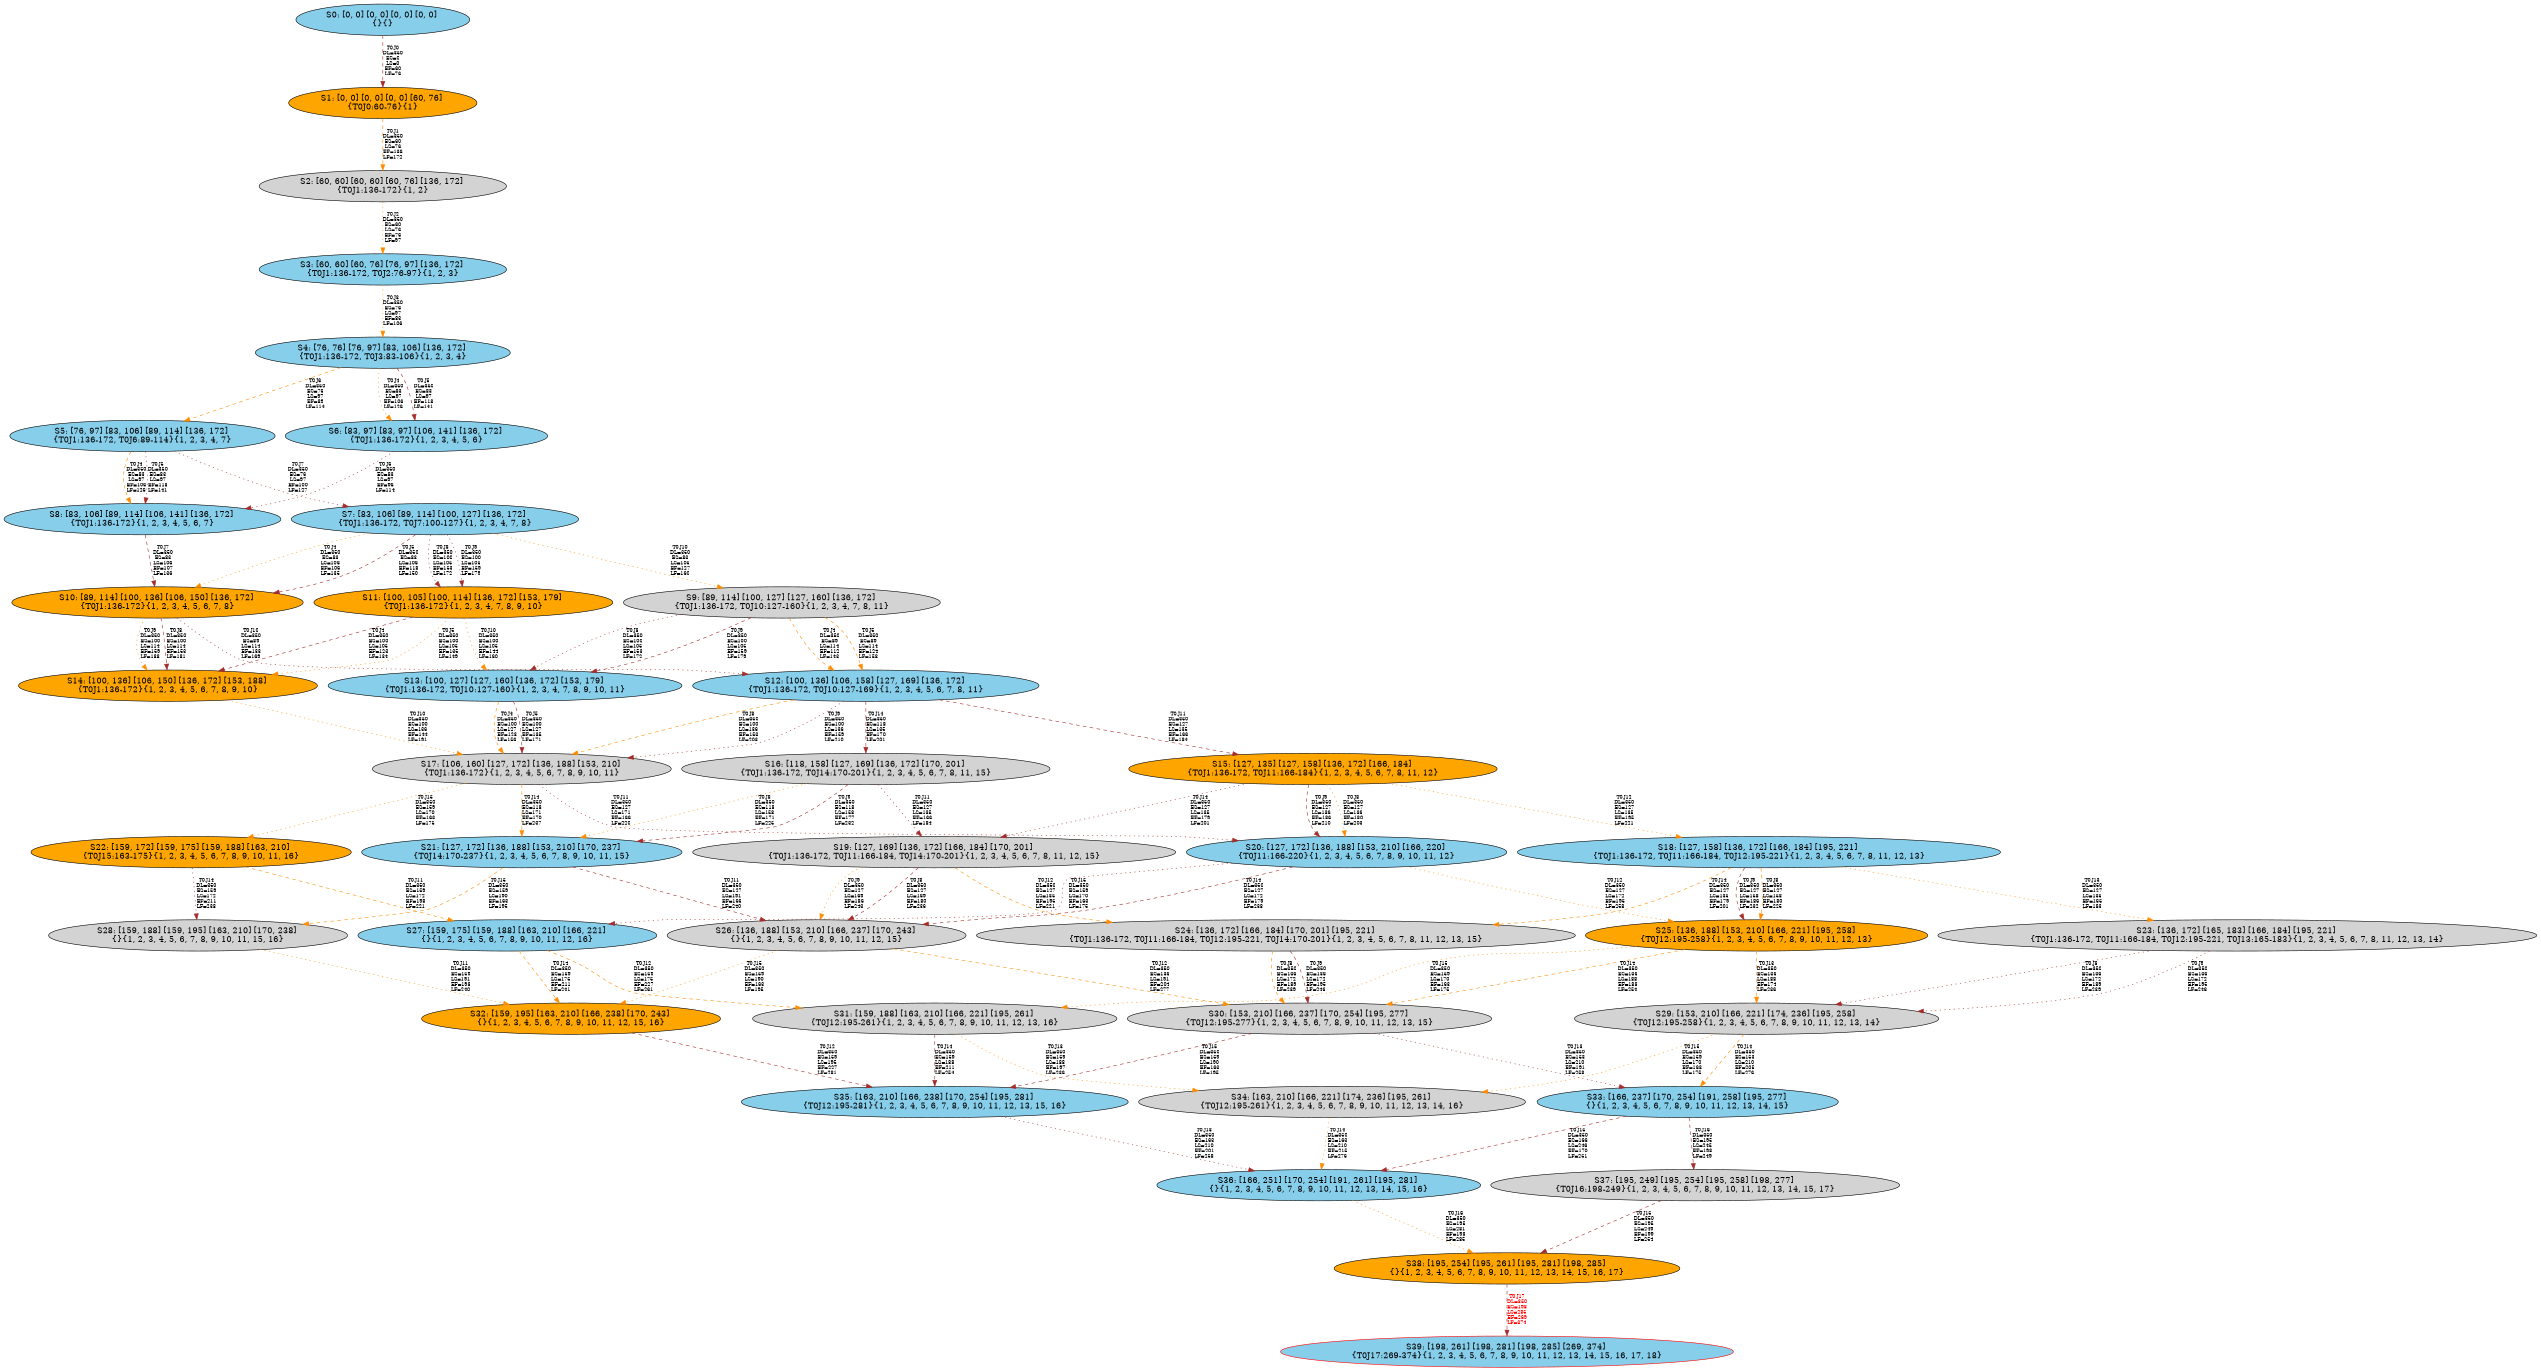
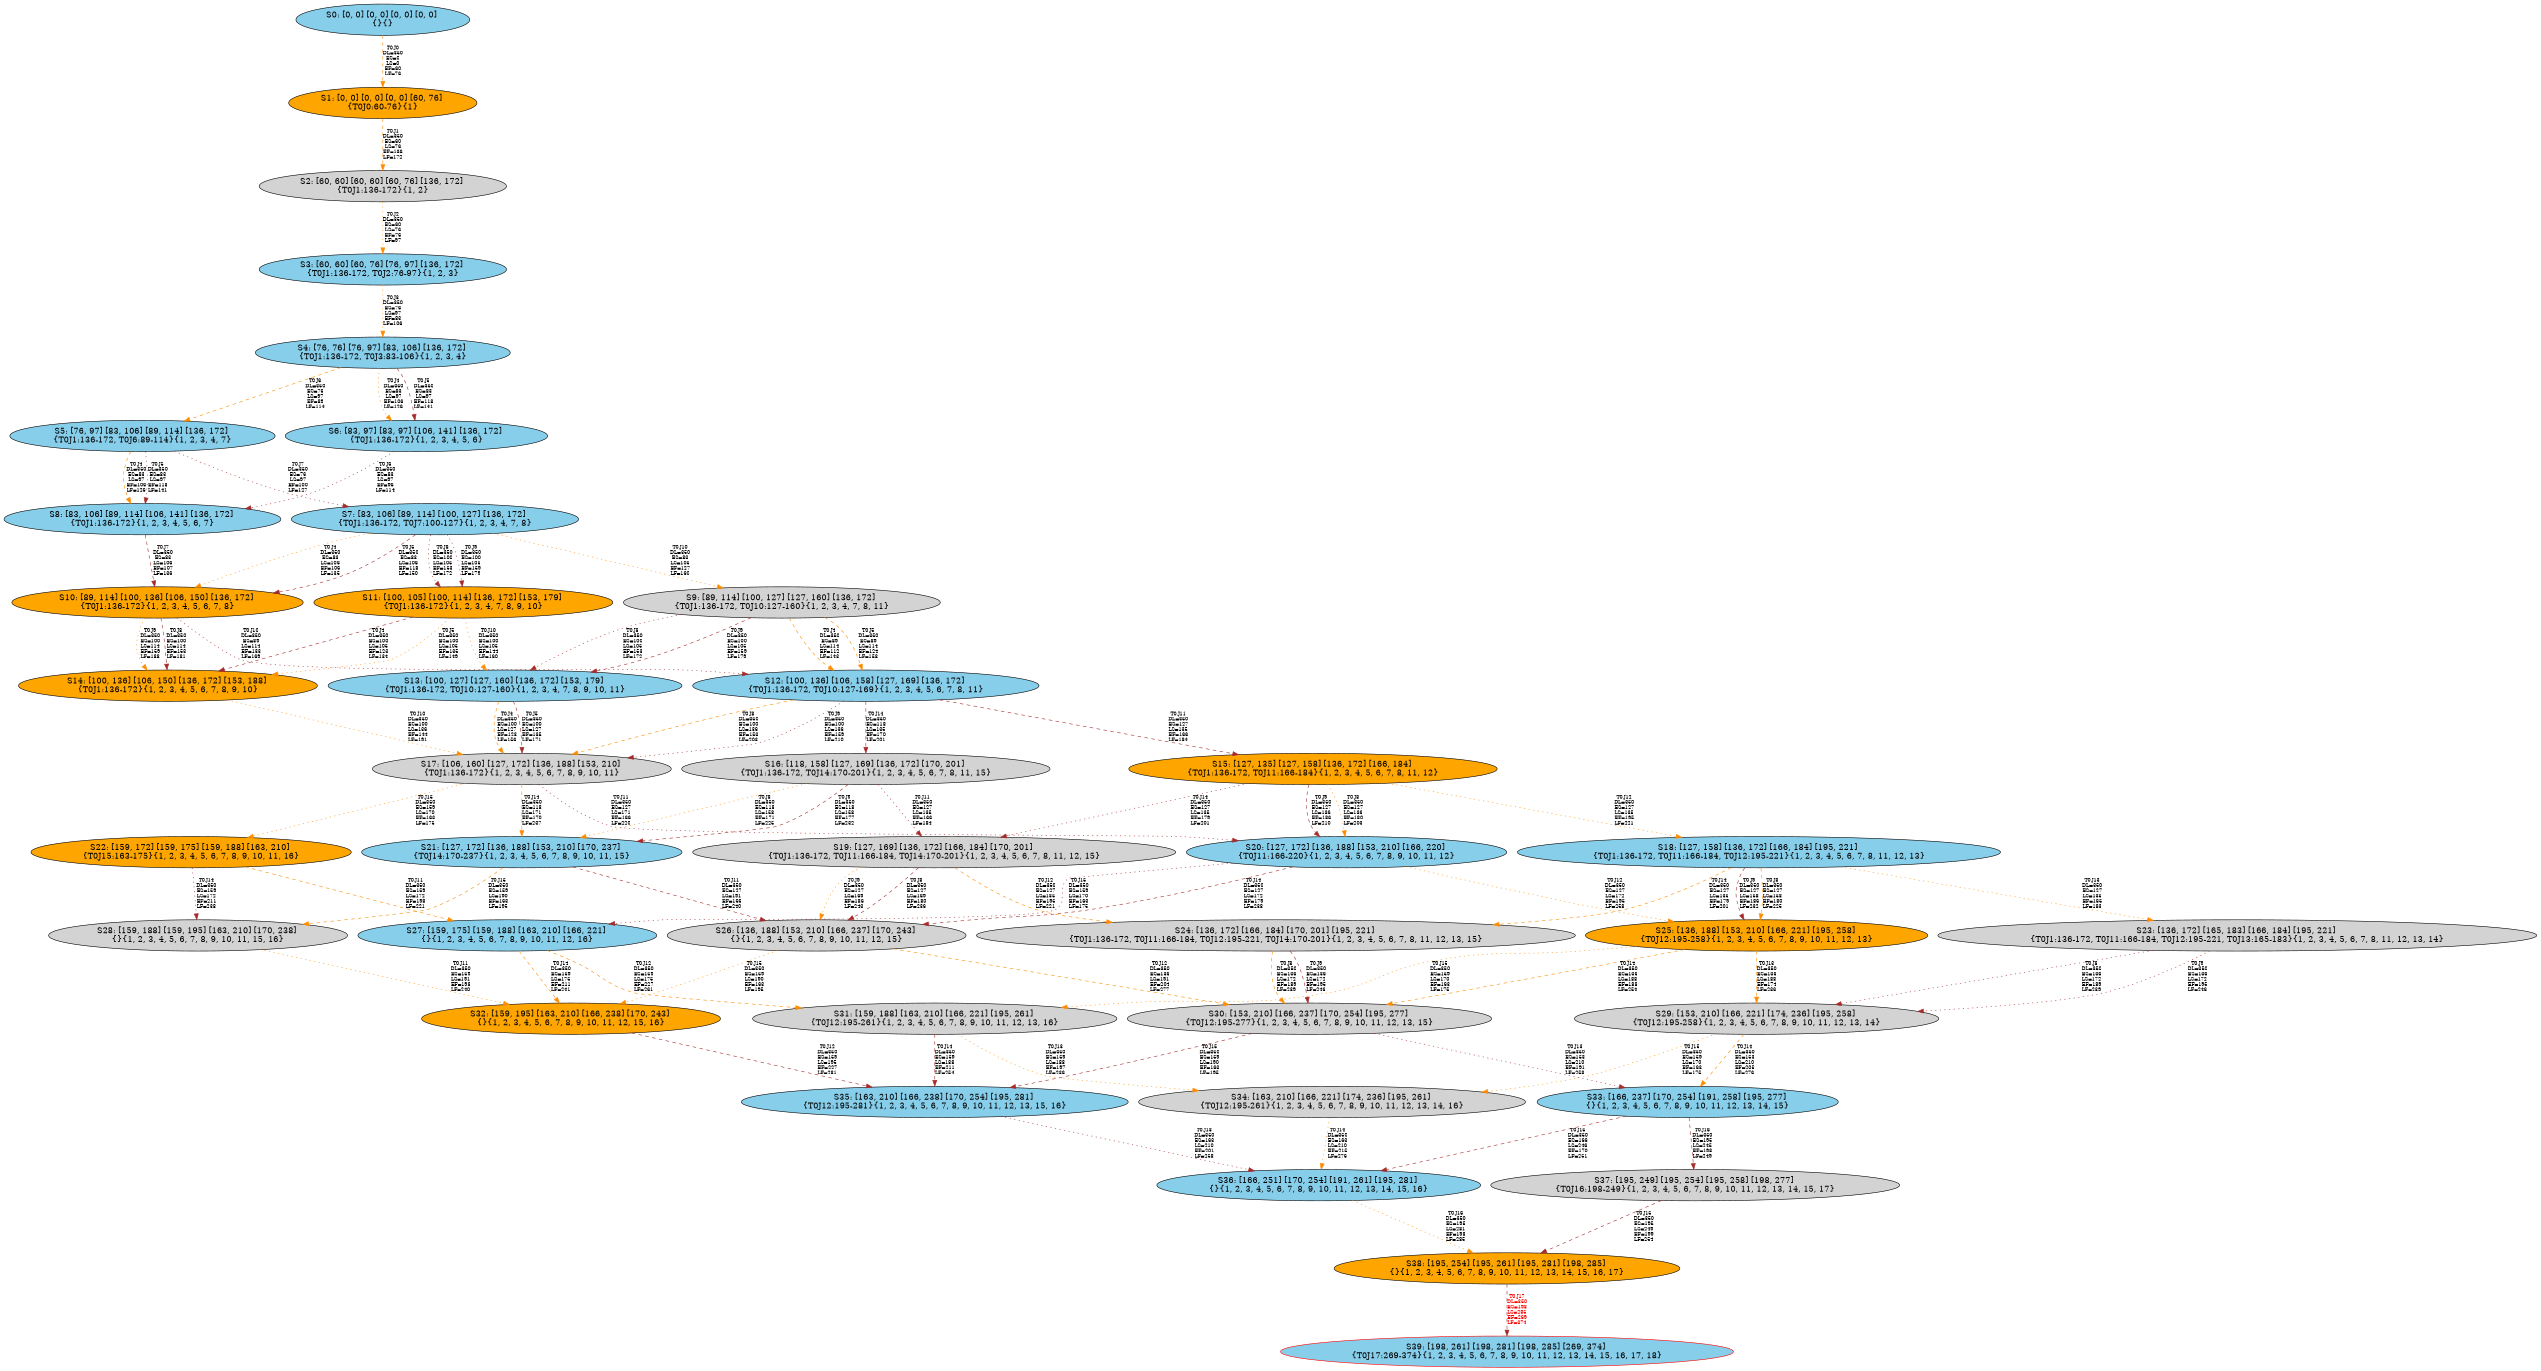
edge "S0: [0, 0] [0, 0] [0, 0] [0, 0] {}{}" -> "S1: [0, 0] [0, 0] [0, 0] [60, 76] {T0J0:60-76}{1}": color brown -> darkorange
